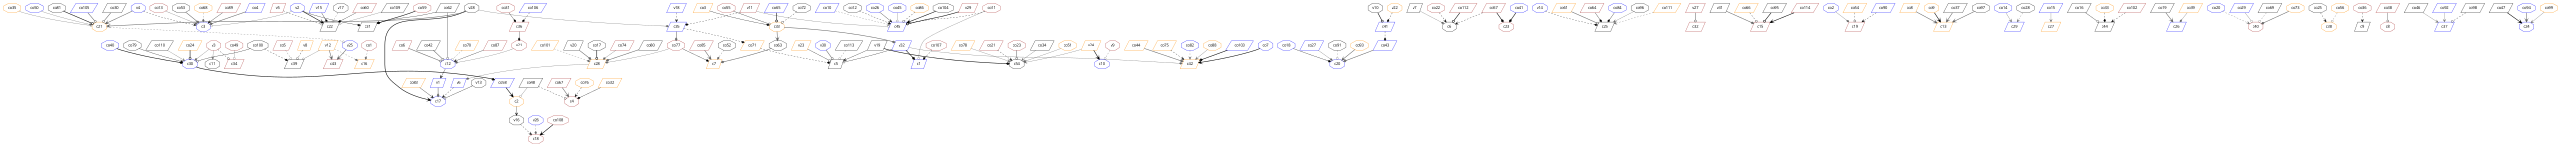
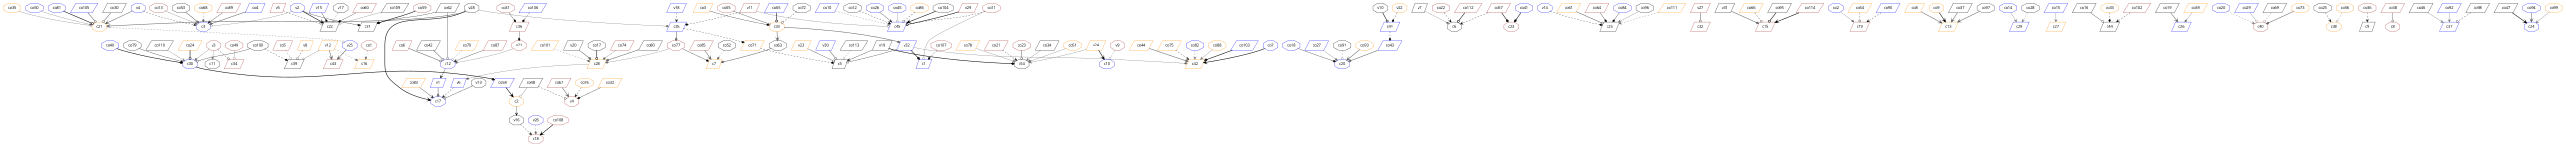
node "co81": color black -> blue
node "v30": shape octagon -> parallelogram
